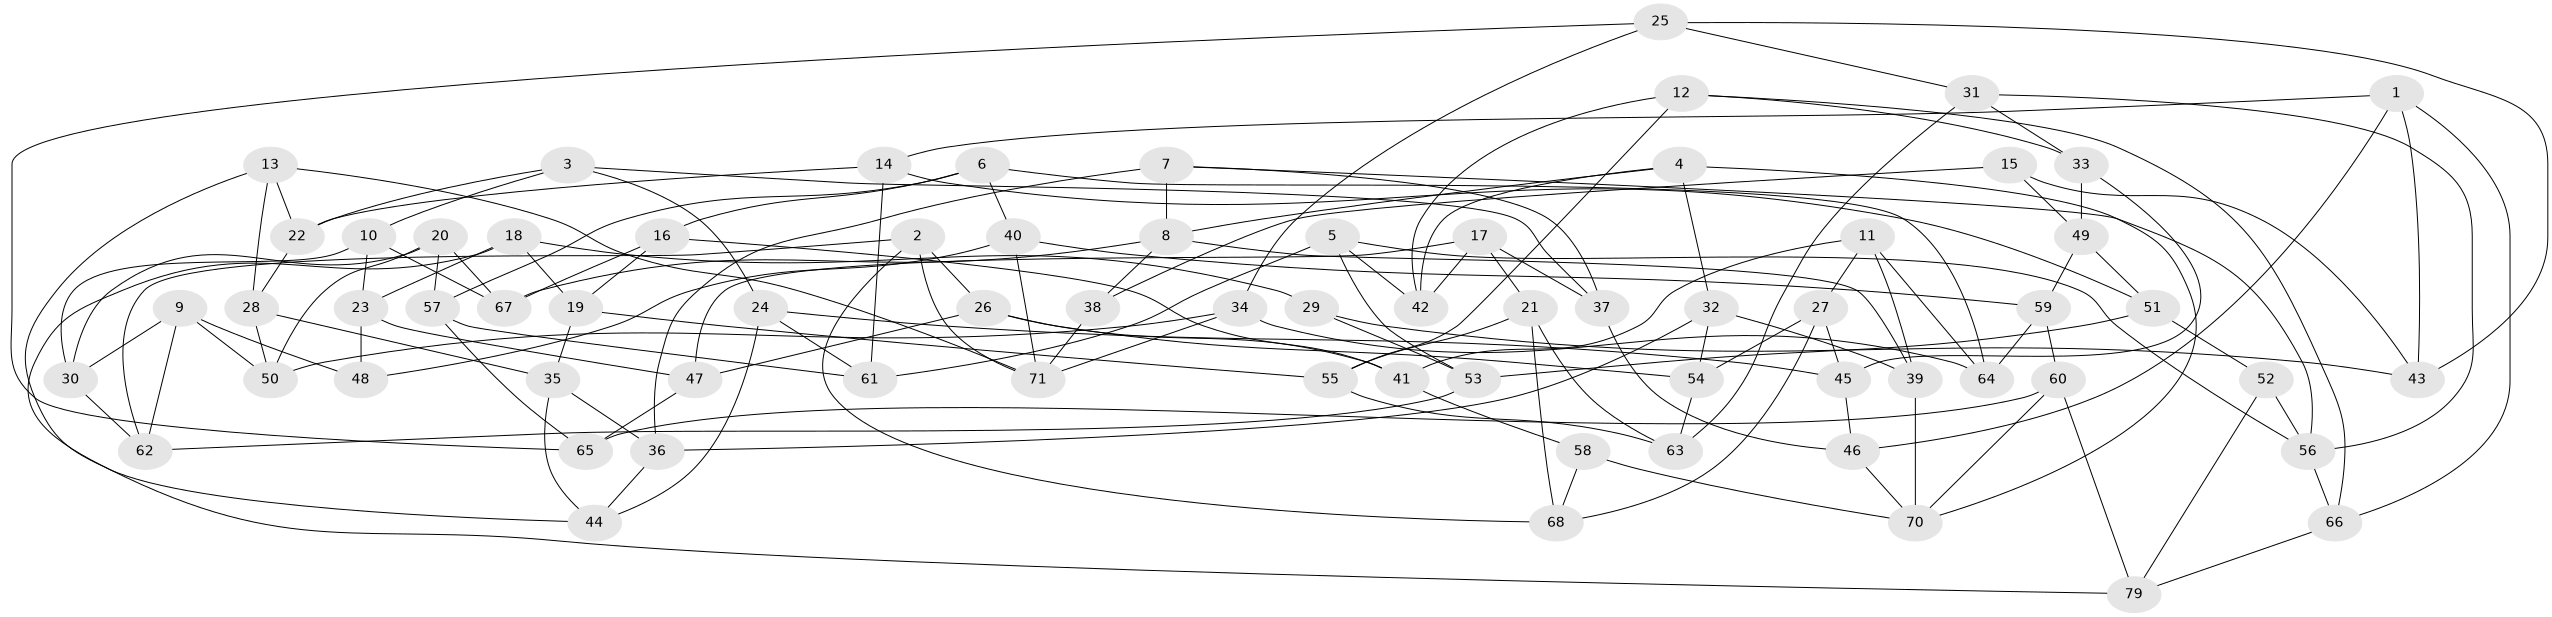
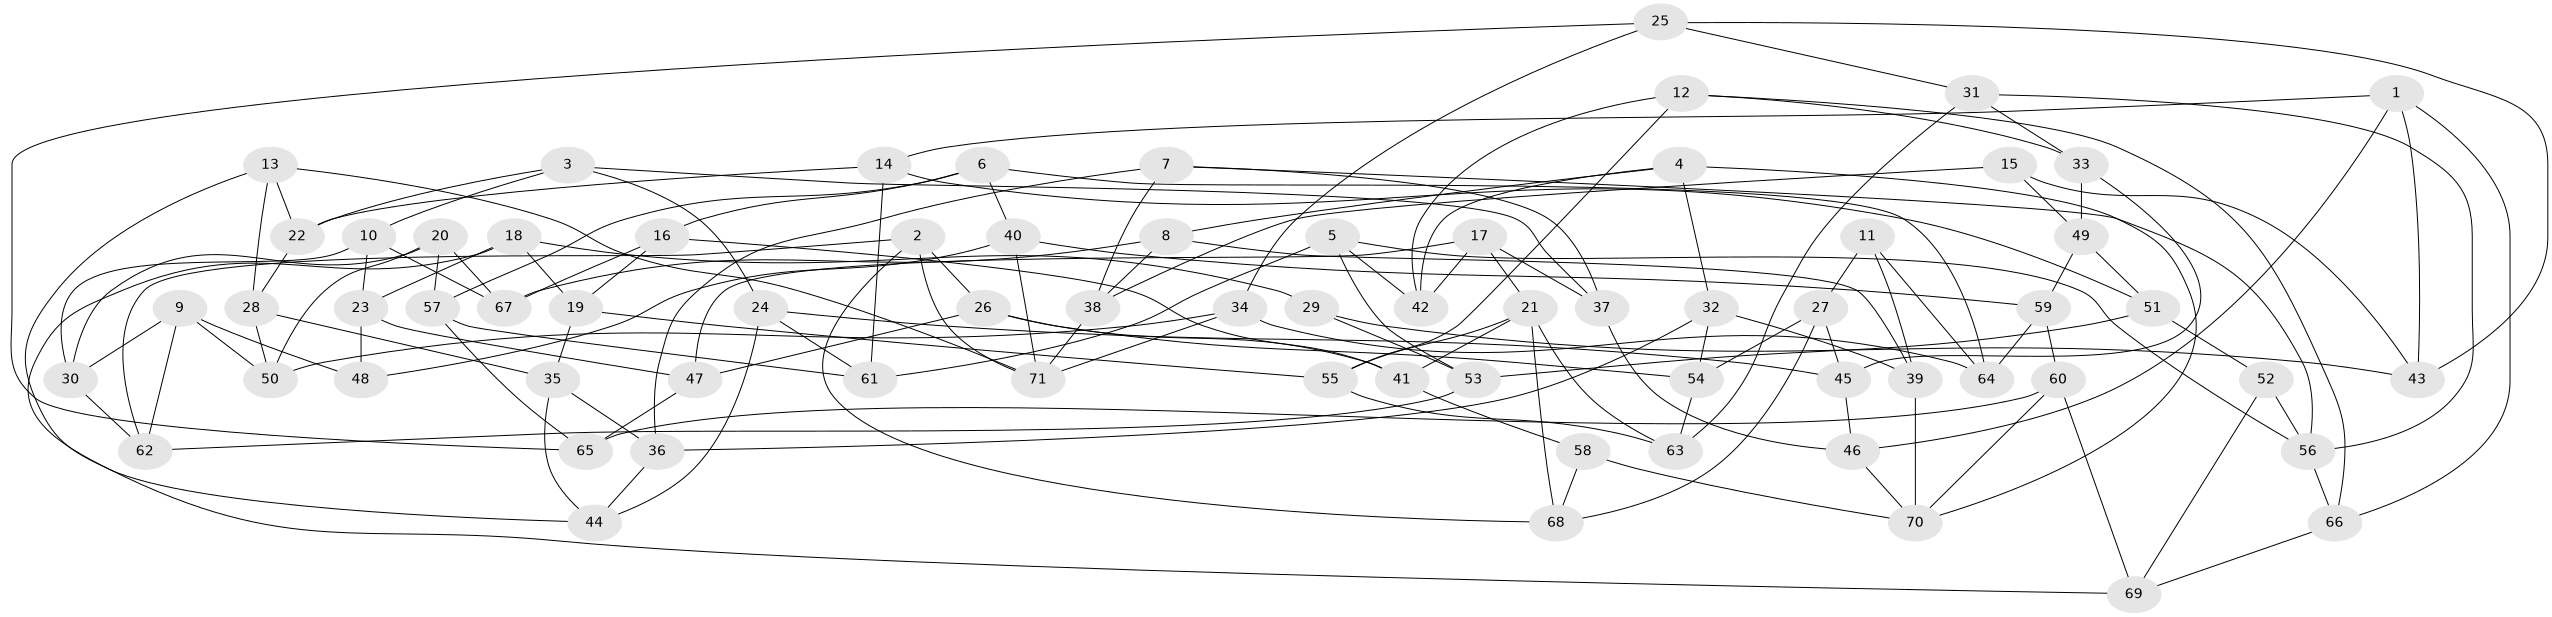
edge "7" -- "8": now "7" -- "38"
edge "11" -- "41": now "21" -- "41"
node "79": label "79" -> "69"
